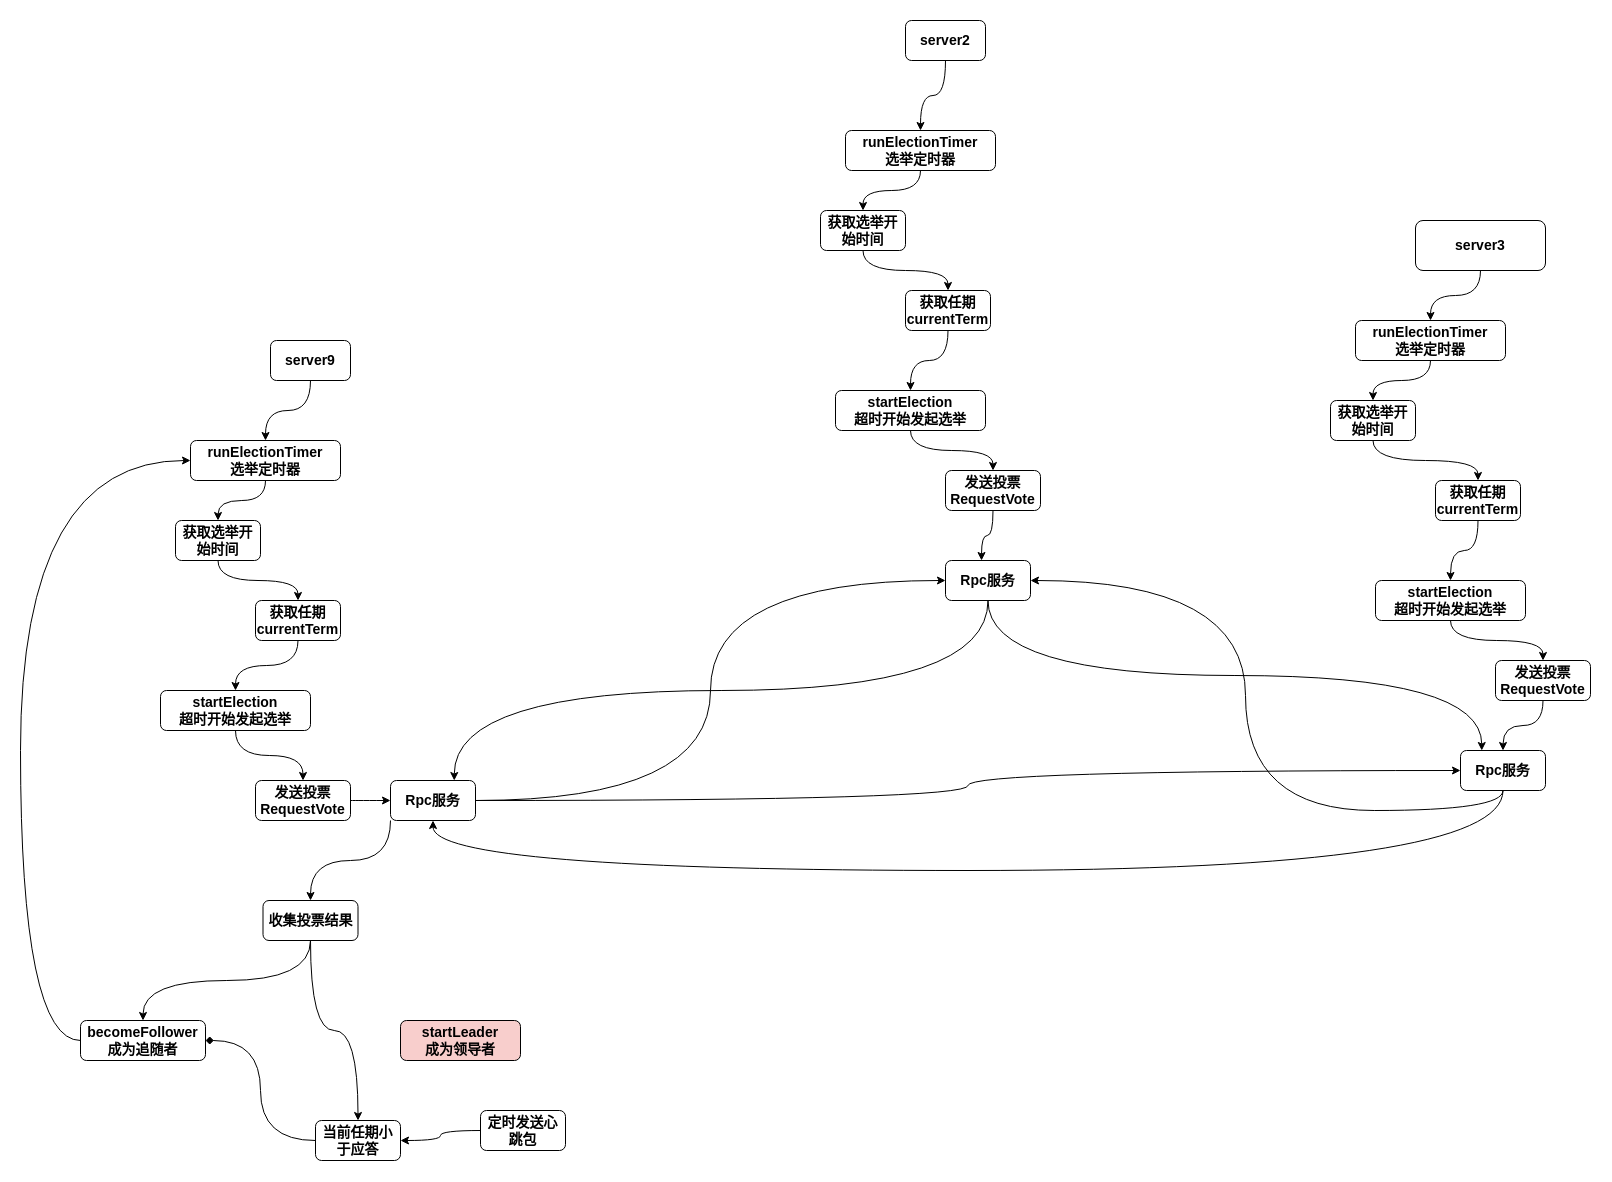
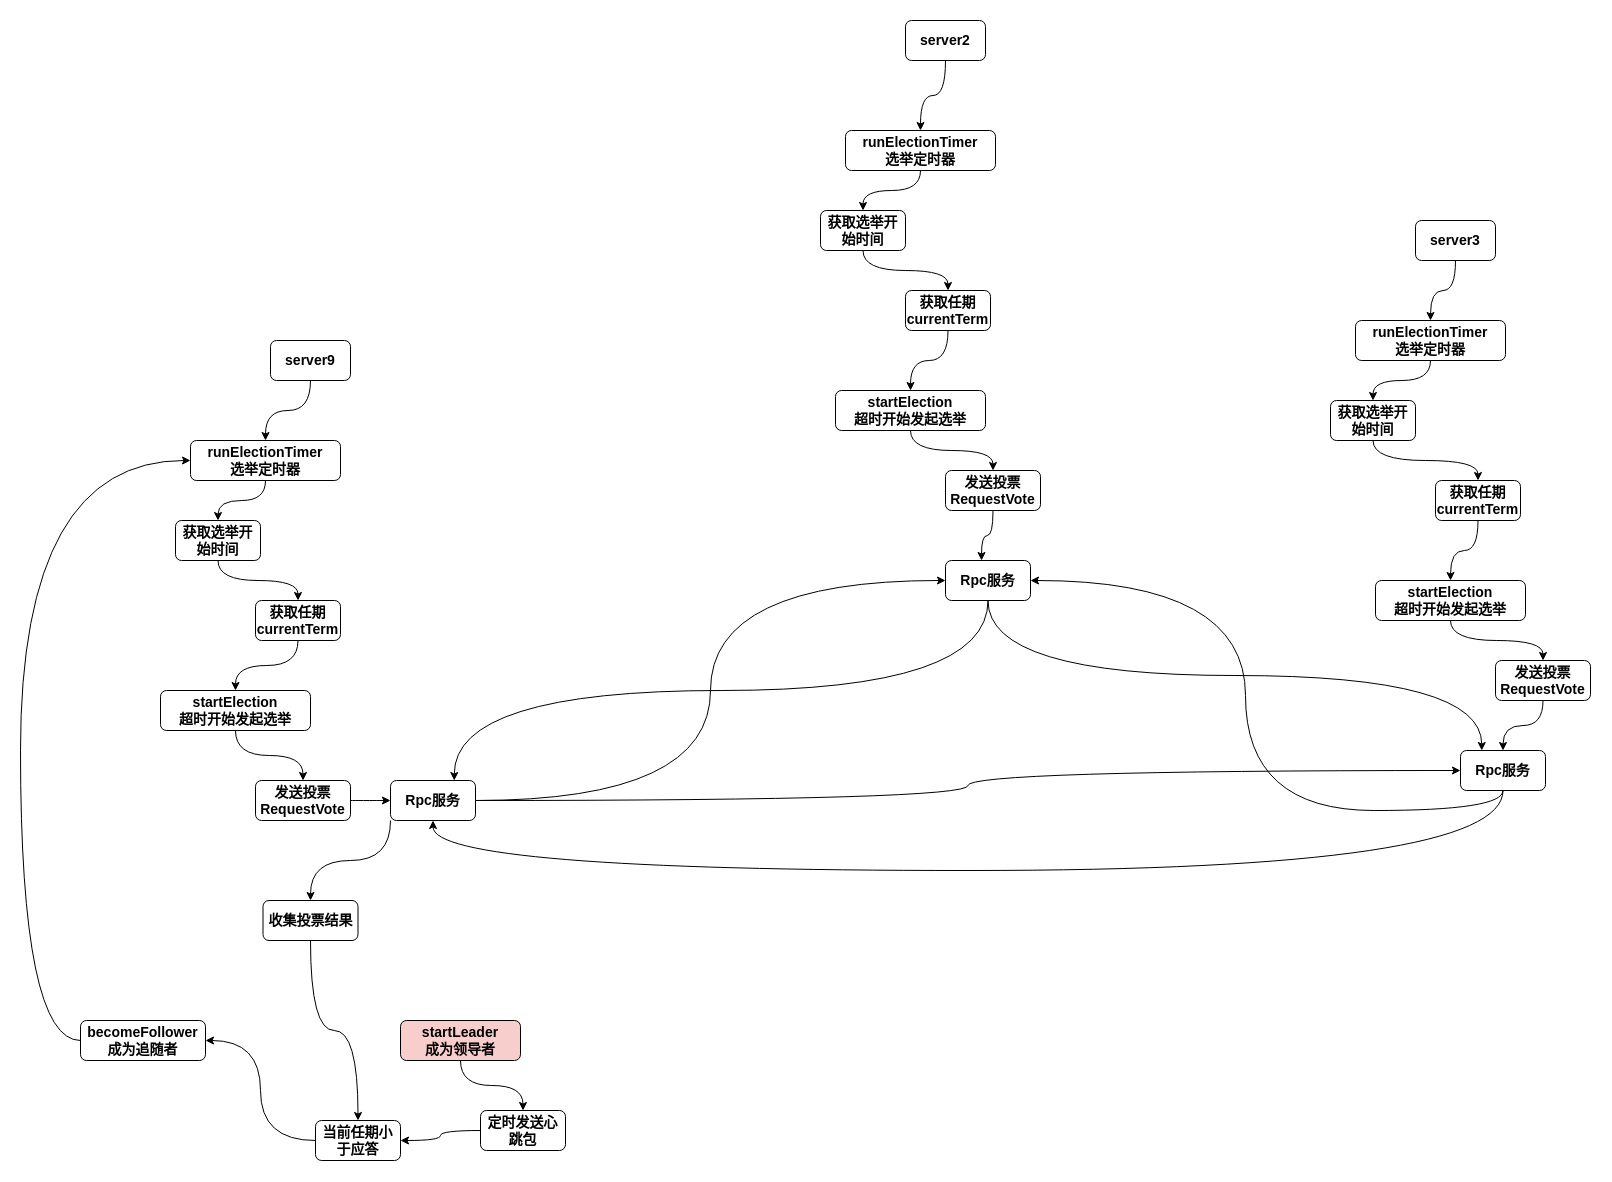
node "server3": size 130x50 -> 80x40
edge "收集投票结果" -> "becomeFollower 成为追随者": removed
edge "当前任期小于应答" -> "becomeFollower 成为追随者": arrowhead diamond -> classic
edge "startLeader 成为领导者" -> "定时发送心跳包": added
